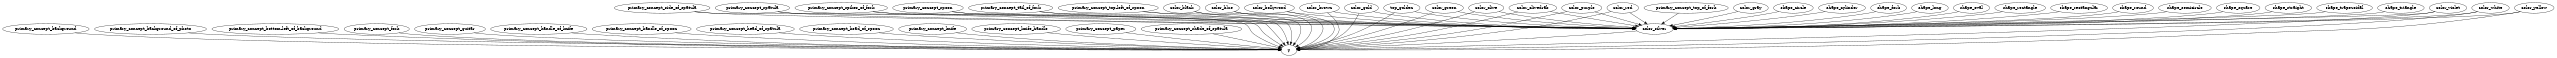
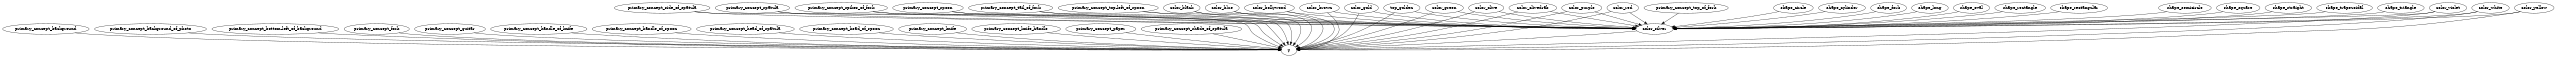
node "color_gray": removed
node "shape_round": removed
